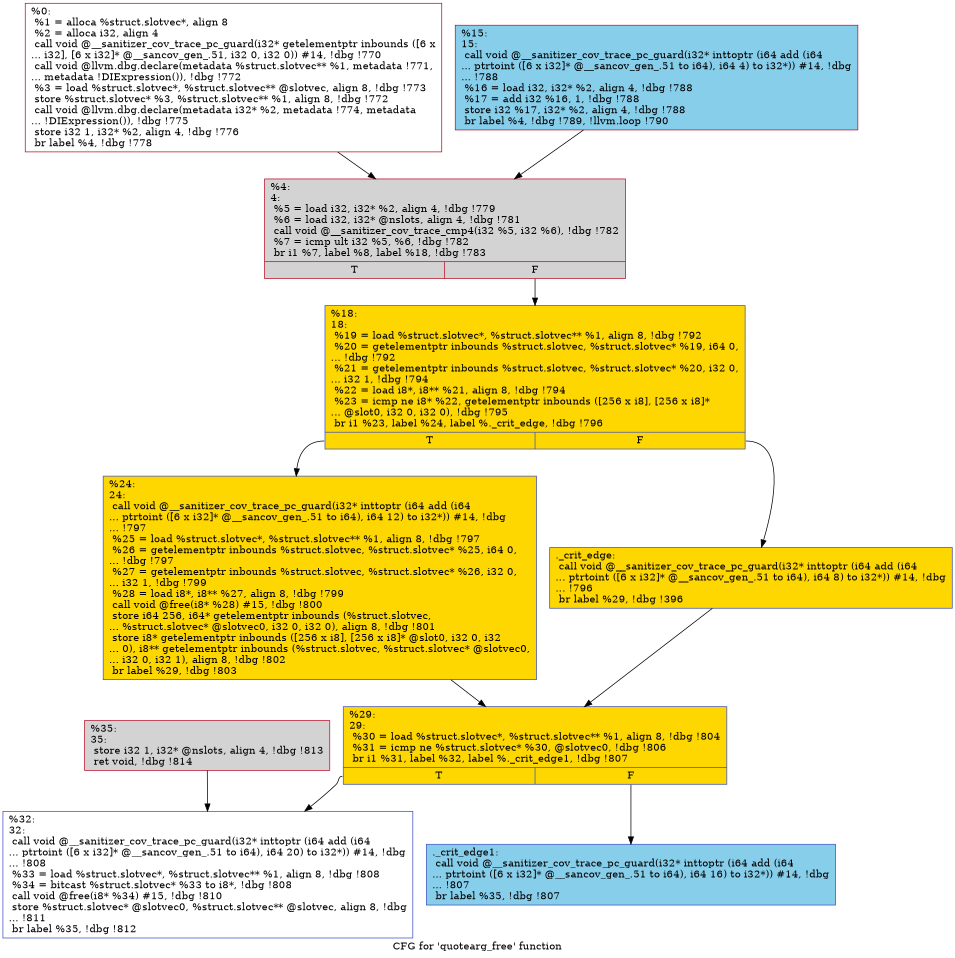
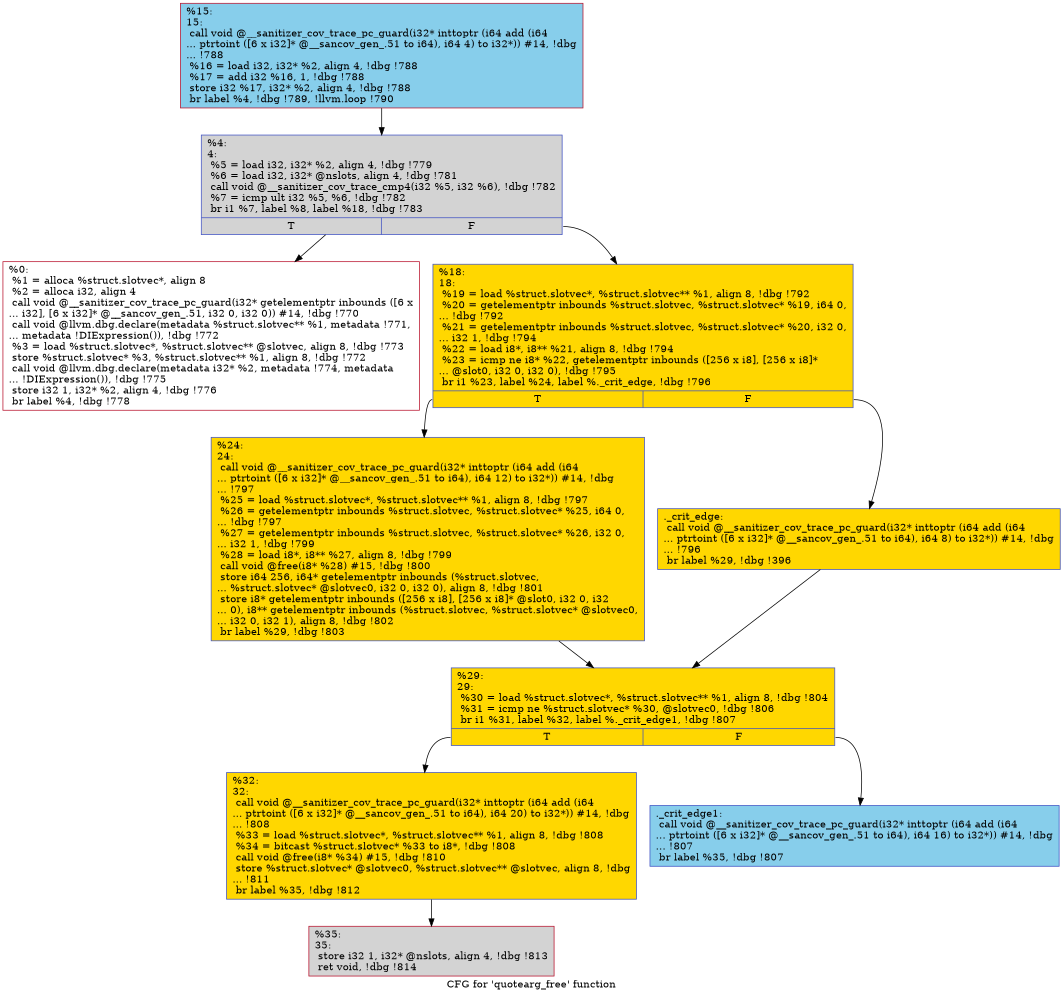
edge "%0:" -> "%4:": reversed
node "%4:": color #b70d28ff -> #3d50c3ff
edge "%35:" -> "%32:": reversed
node "%32:": fillcolor white -> gold
